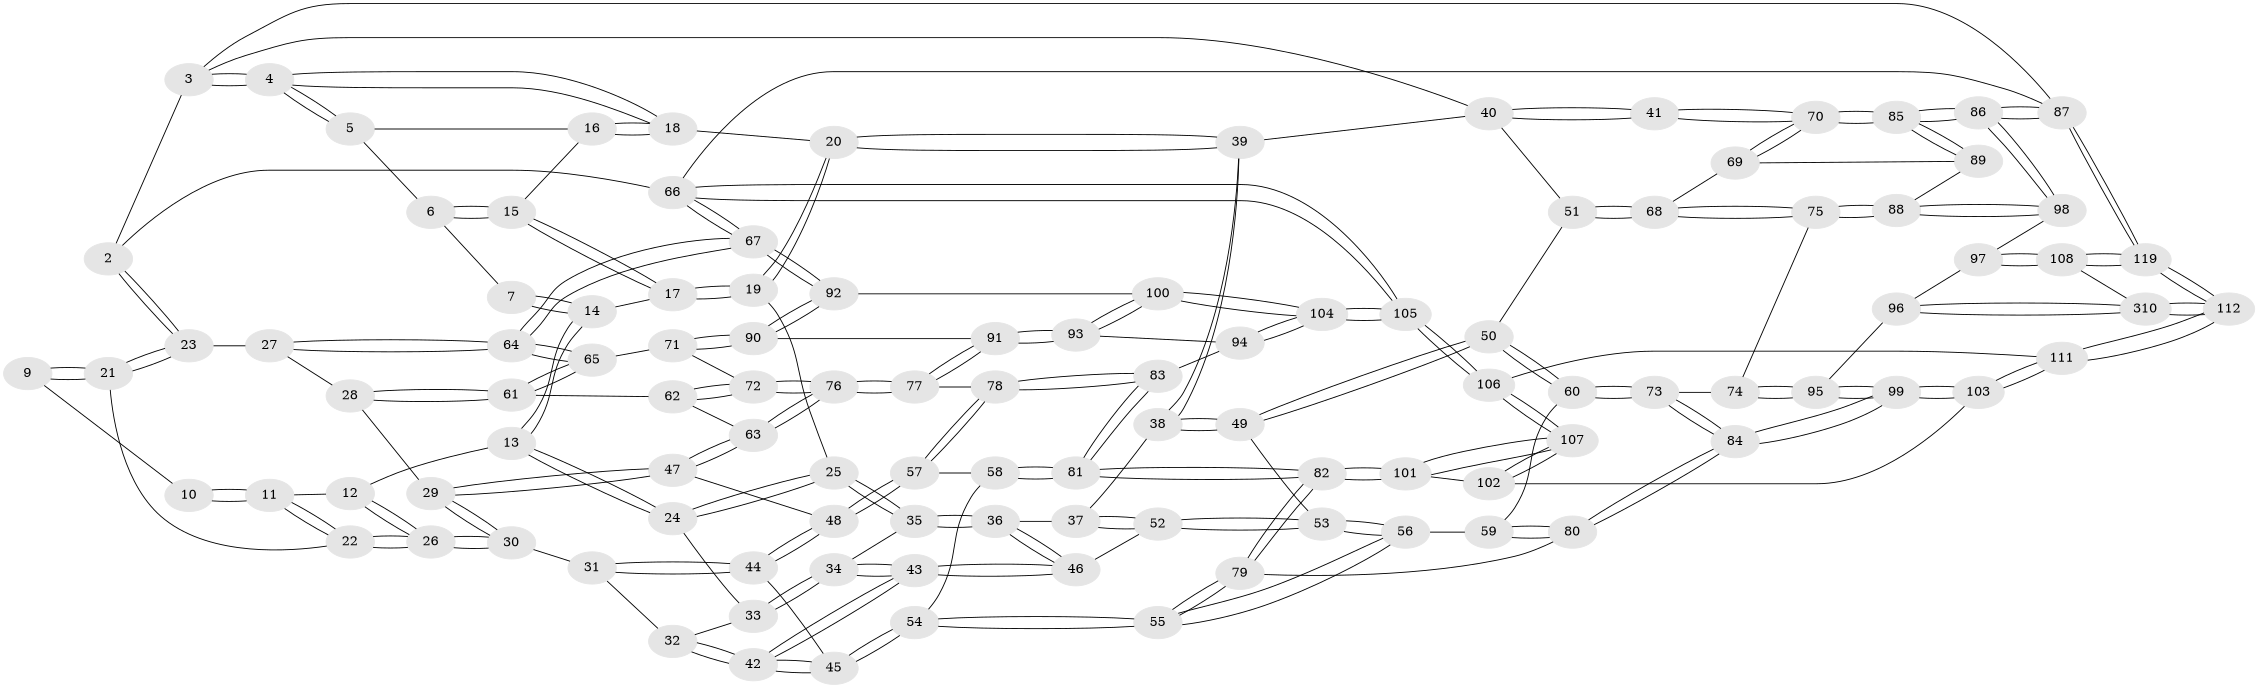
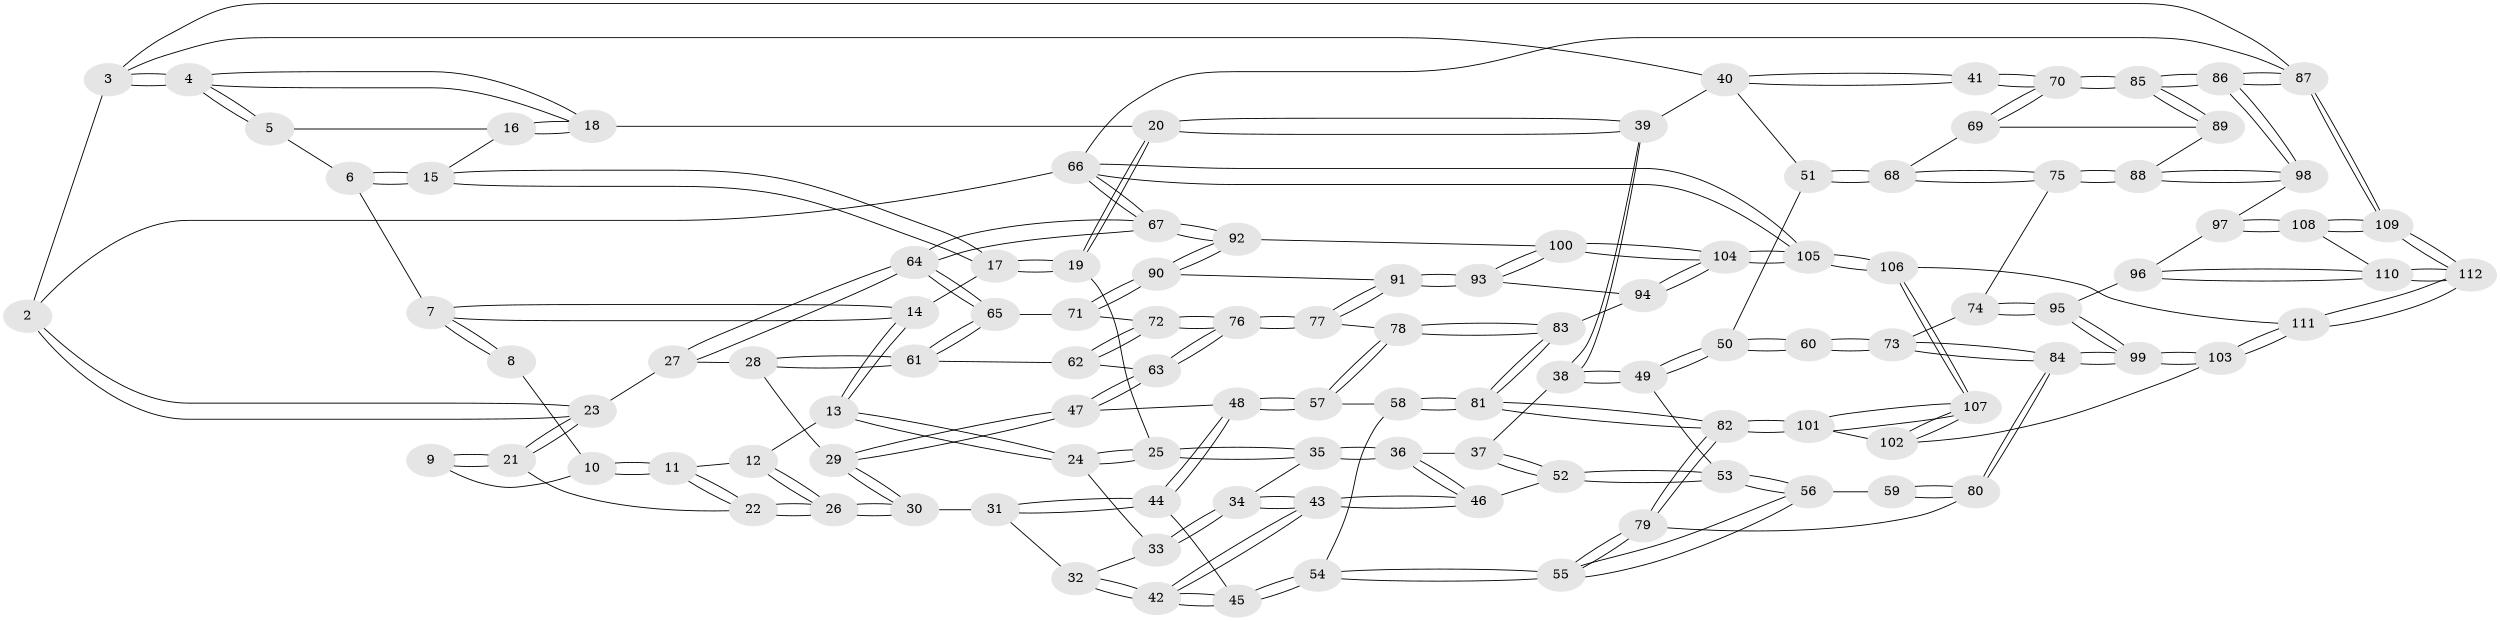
node "119": label "119" -> "109"
node "310": label "310" -> "110"
node "8": added
edge "60" -- "59": removed
